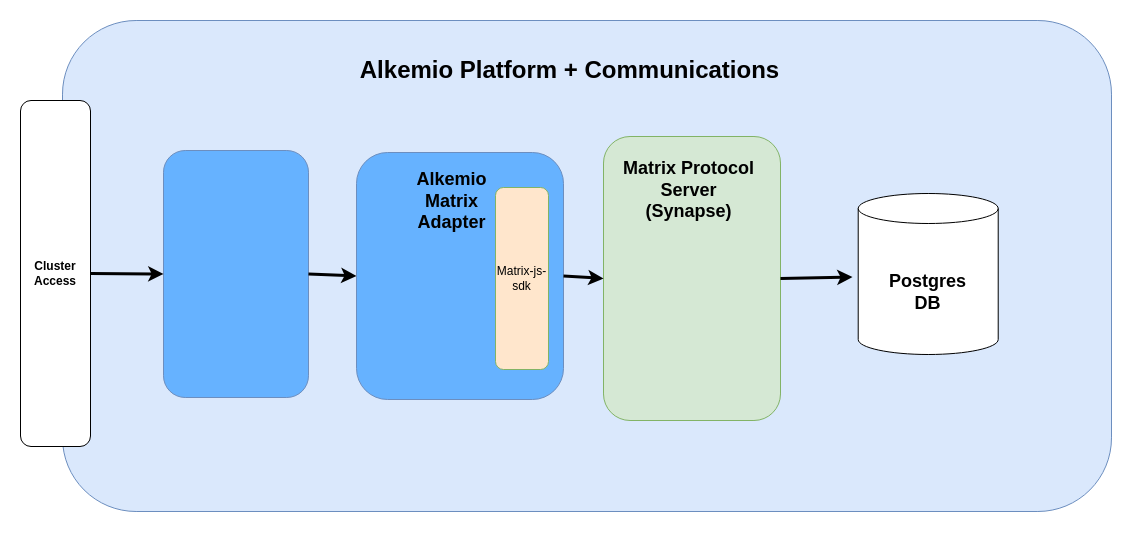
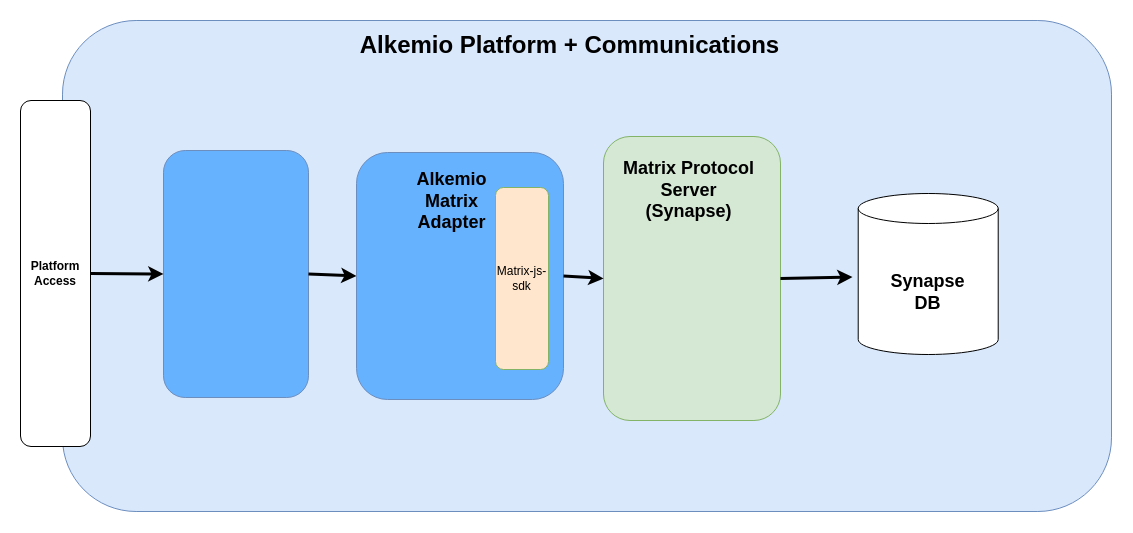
node "Alkemio Platform + Communications": moved (570, 71) -> (570, 46)
node "Cluster Access": label "Cluster Access" -> "Platform Access"
node "Postgres DB": label "Postgres DB" -> "Synapse DB"
